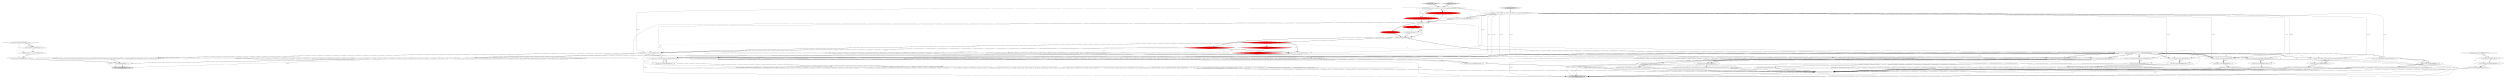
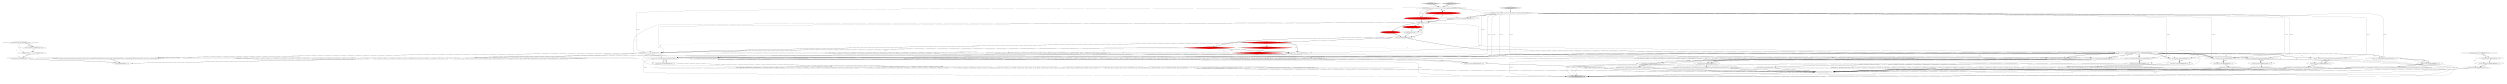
node "return _localctx@@@53@@@['1', '1', '0']": removed
